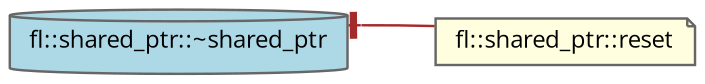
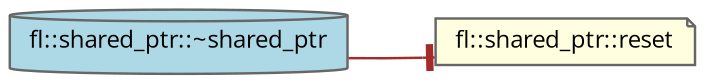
edge "fl::shared_ptr::reset" -> "fl::shared_ptr::~shared_ptr": reversed
